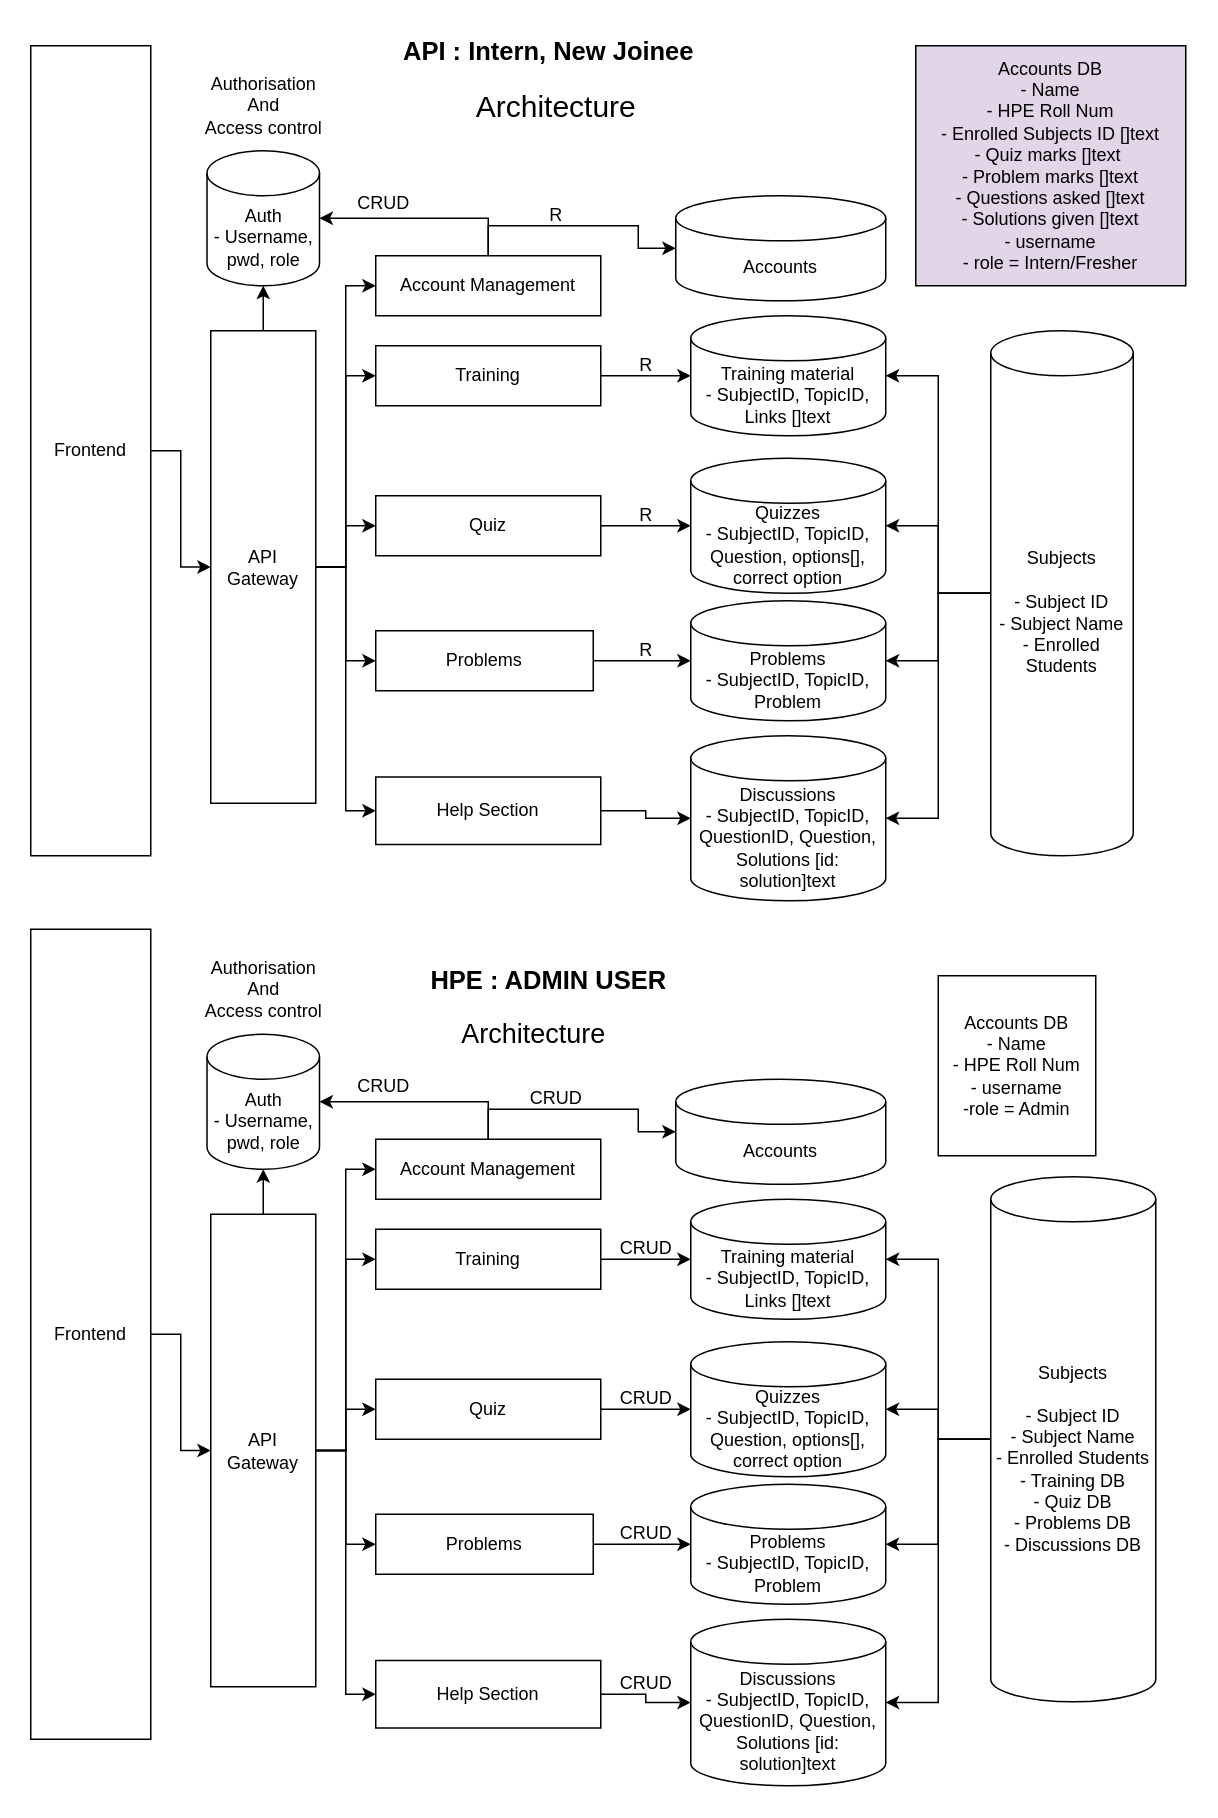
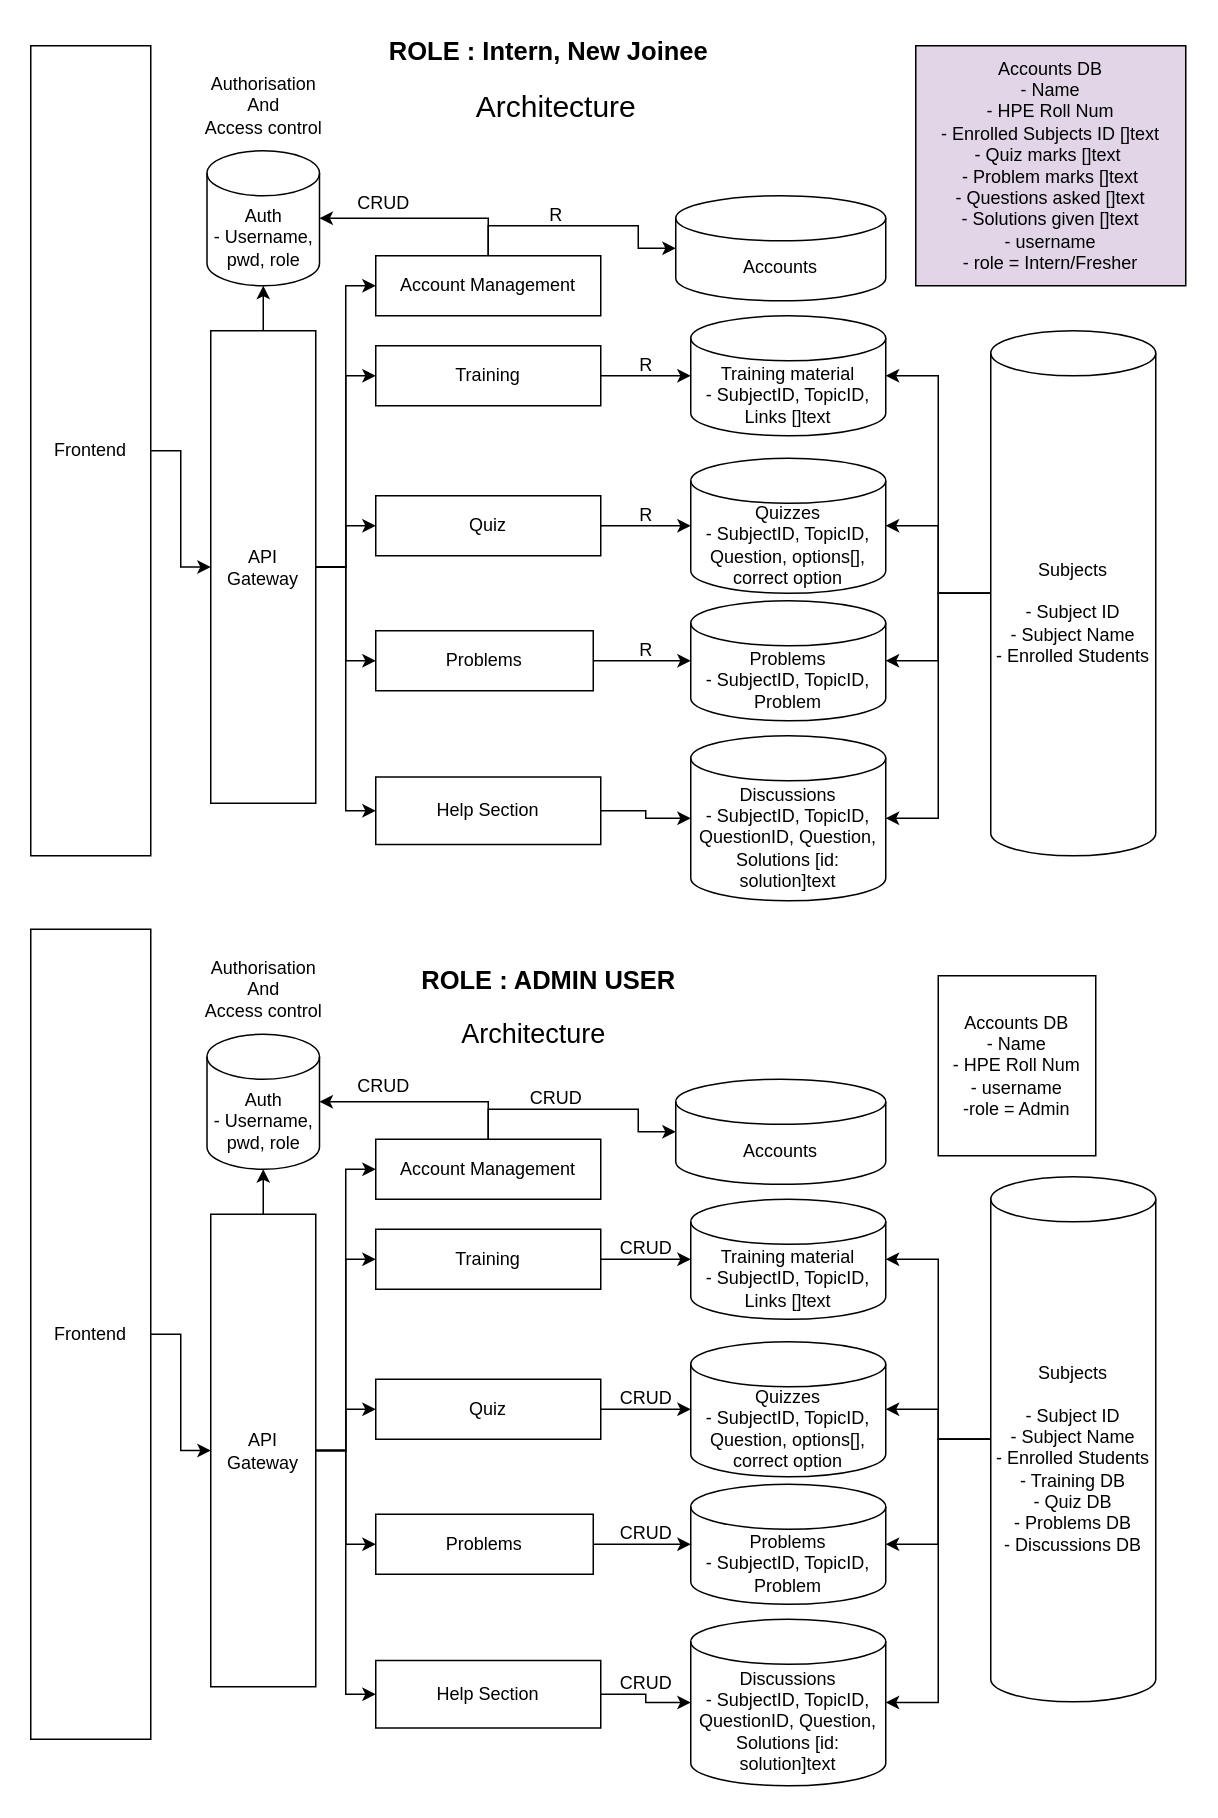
node "API : Intern, New Joinee": label "API : Intern, New Joinee" -> "ROLE : Intern, New Joinee"
node "Subjects - Subject ID - Subject Name - Enrolled Students": size 143x525 -> 165x525
node "HPE : ADMIN USER": label "HPE : ADMIN USER" -> "ROLE : ADMIN USER"
